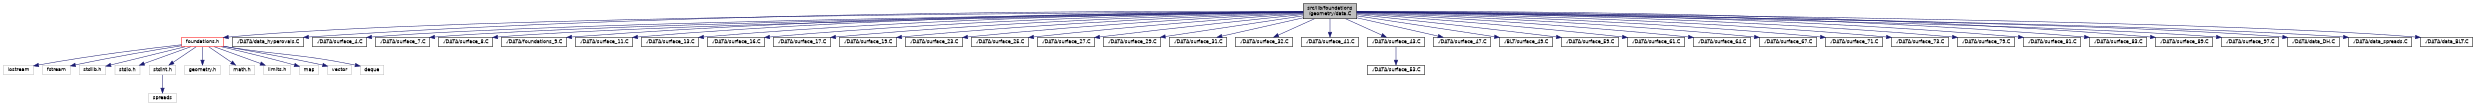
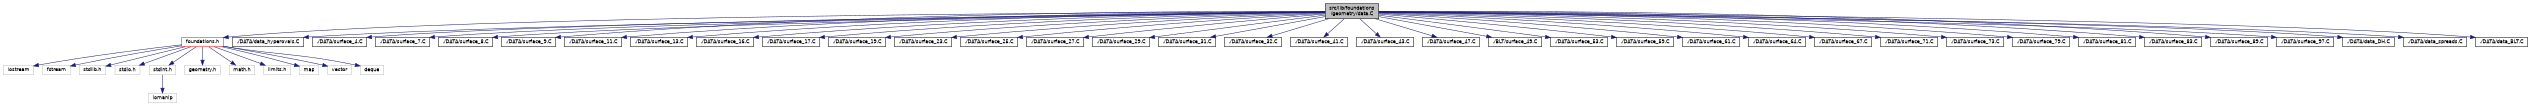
node "./DATA/foundations_9.C": label "./DATA/foundations_9.C" -> "./DATA/surface_9.C"
edge "./DATA/surface_43.C" -> "./DATA/surface_53.C": now "src/lib/foundations /geometry/data.C" -> "./DATA/surface_53.C"
node "spreads": label "spreads" -> "iomanip"
